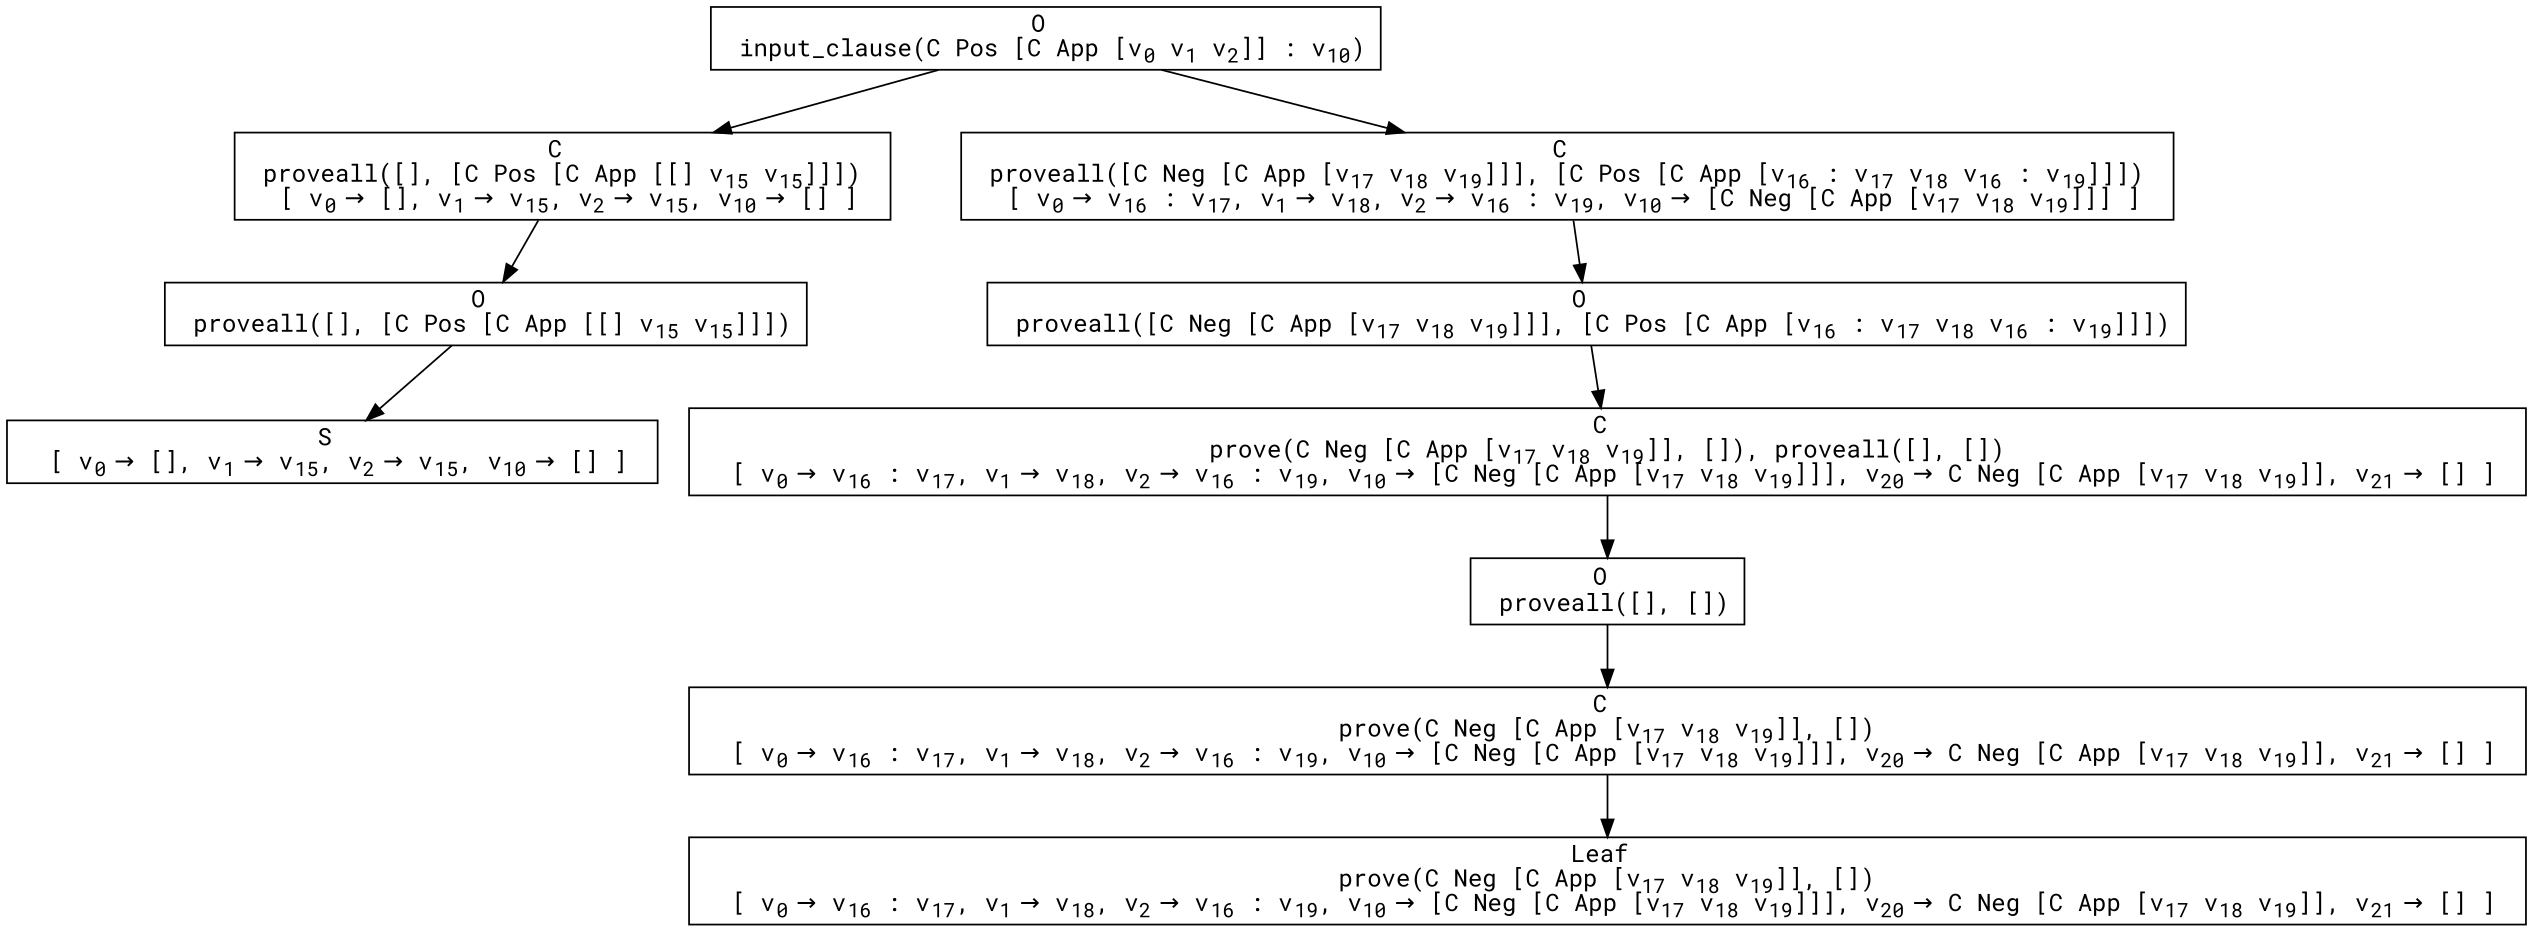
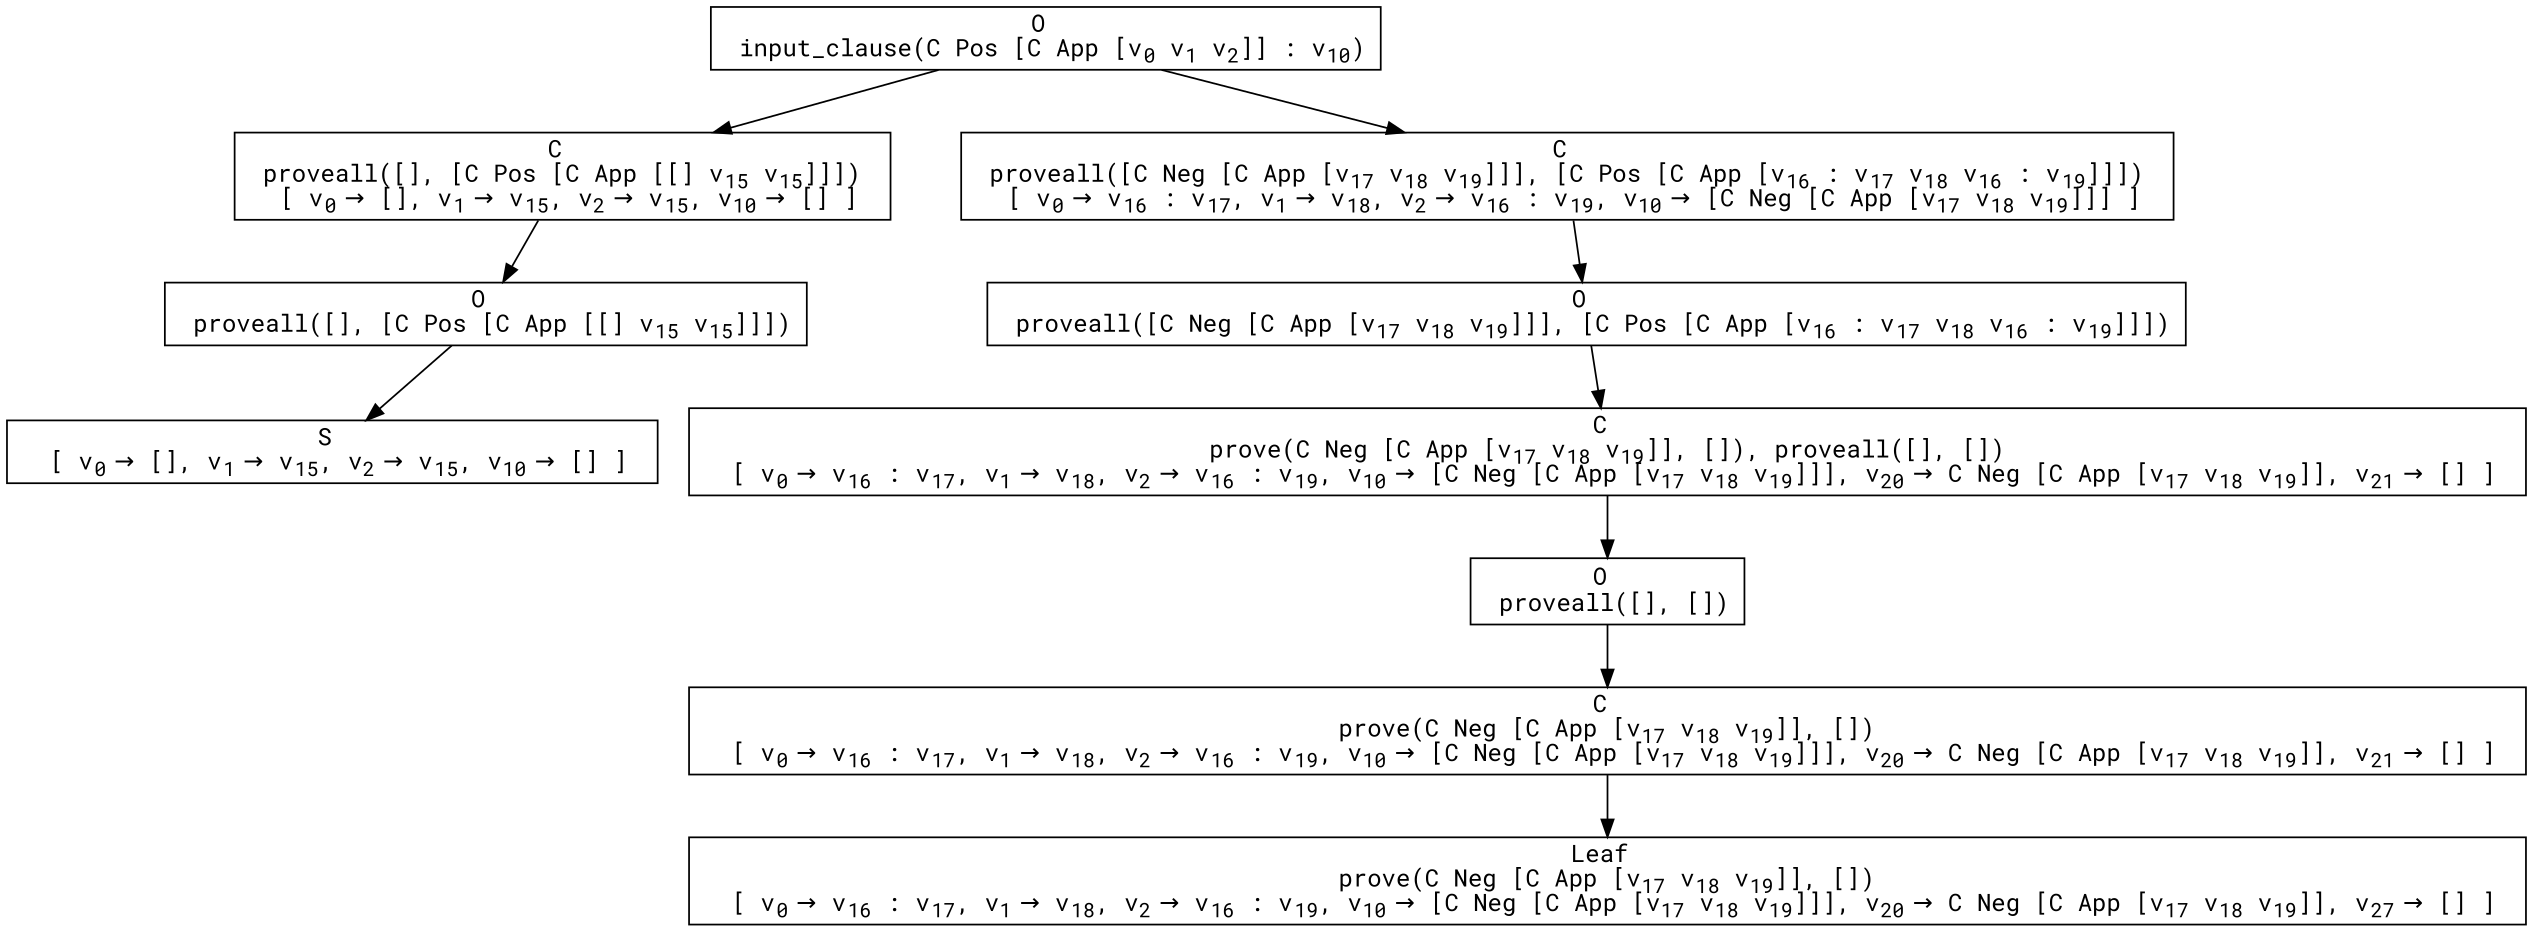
node "Leaf": text "21" -> "27"
